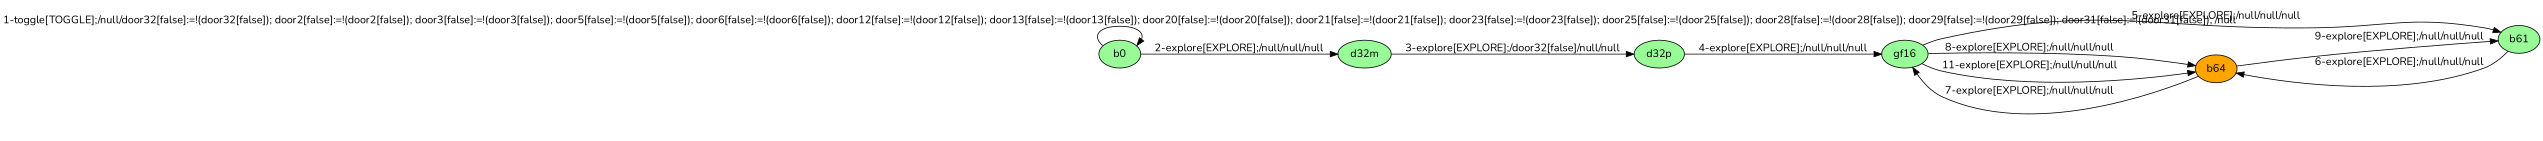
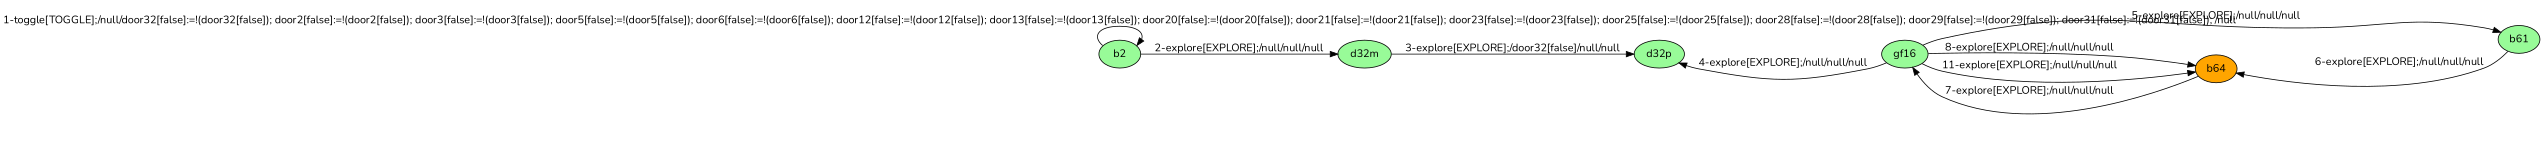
edge "b64" -> "b61": removed, label "9-explore[EXPLORE];/null/null/null"
node "b0": label "b0" -> "b2"
edge "d32p" -> "gf16": reversed
